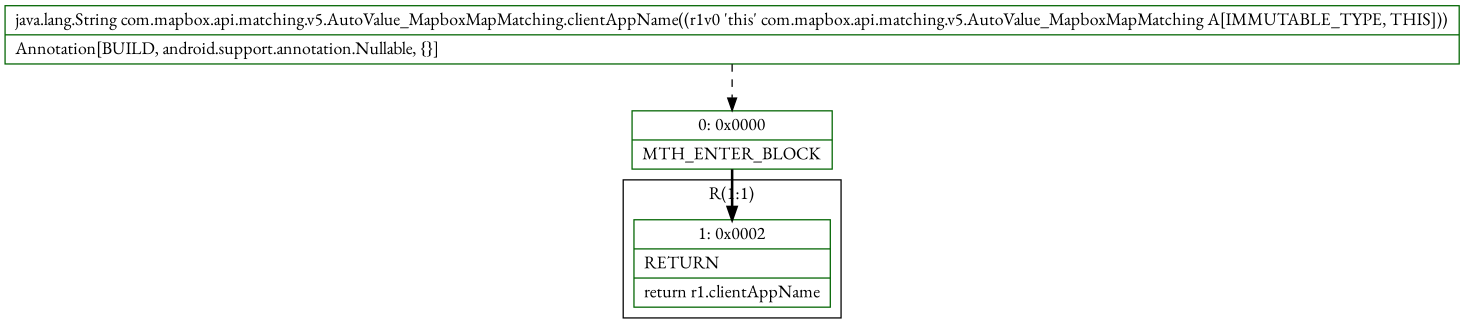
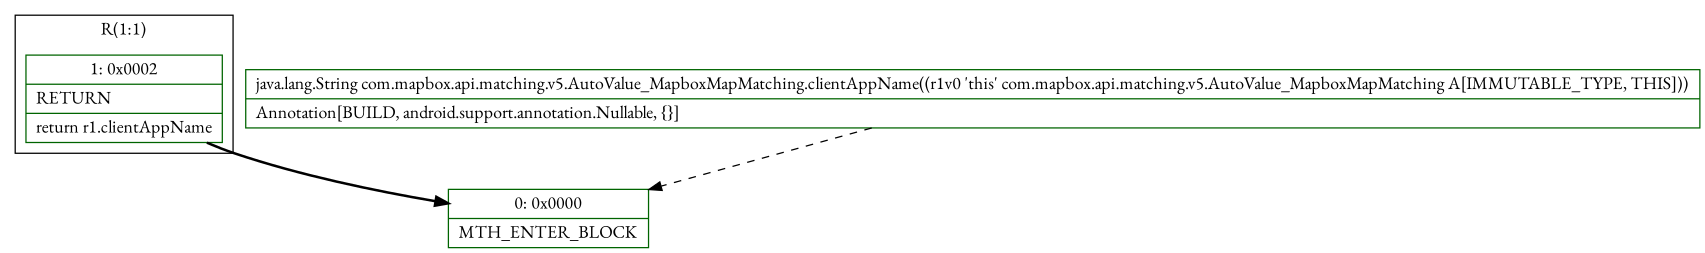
edge "0: 0x0000" -> "1: 0x0002": reversed
